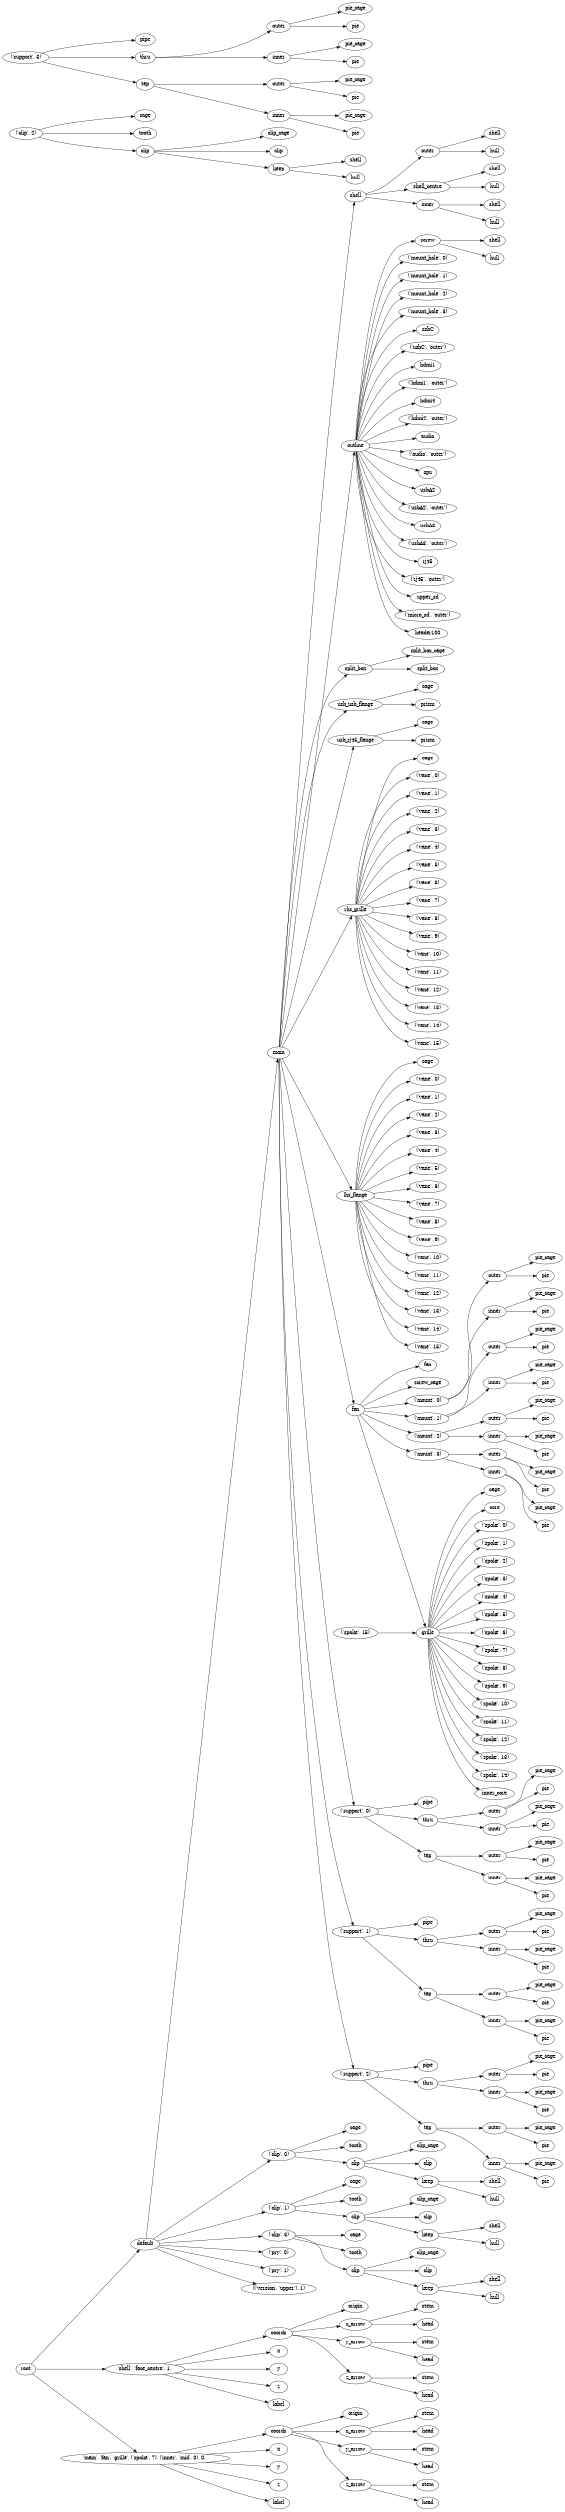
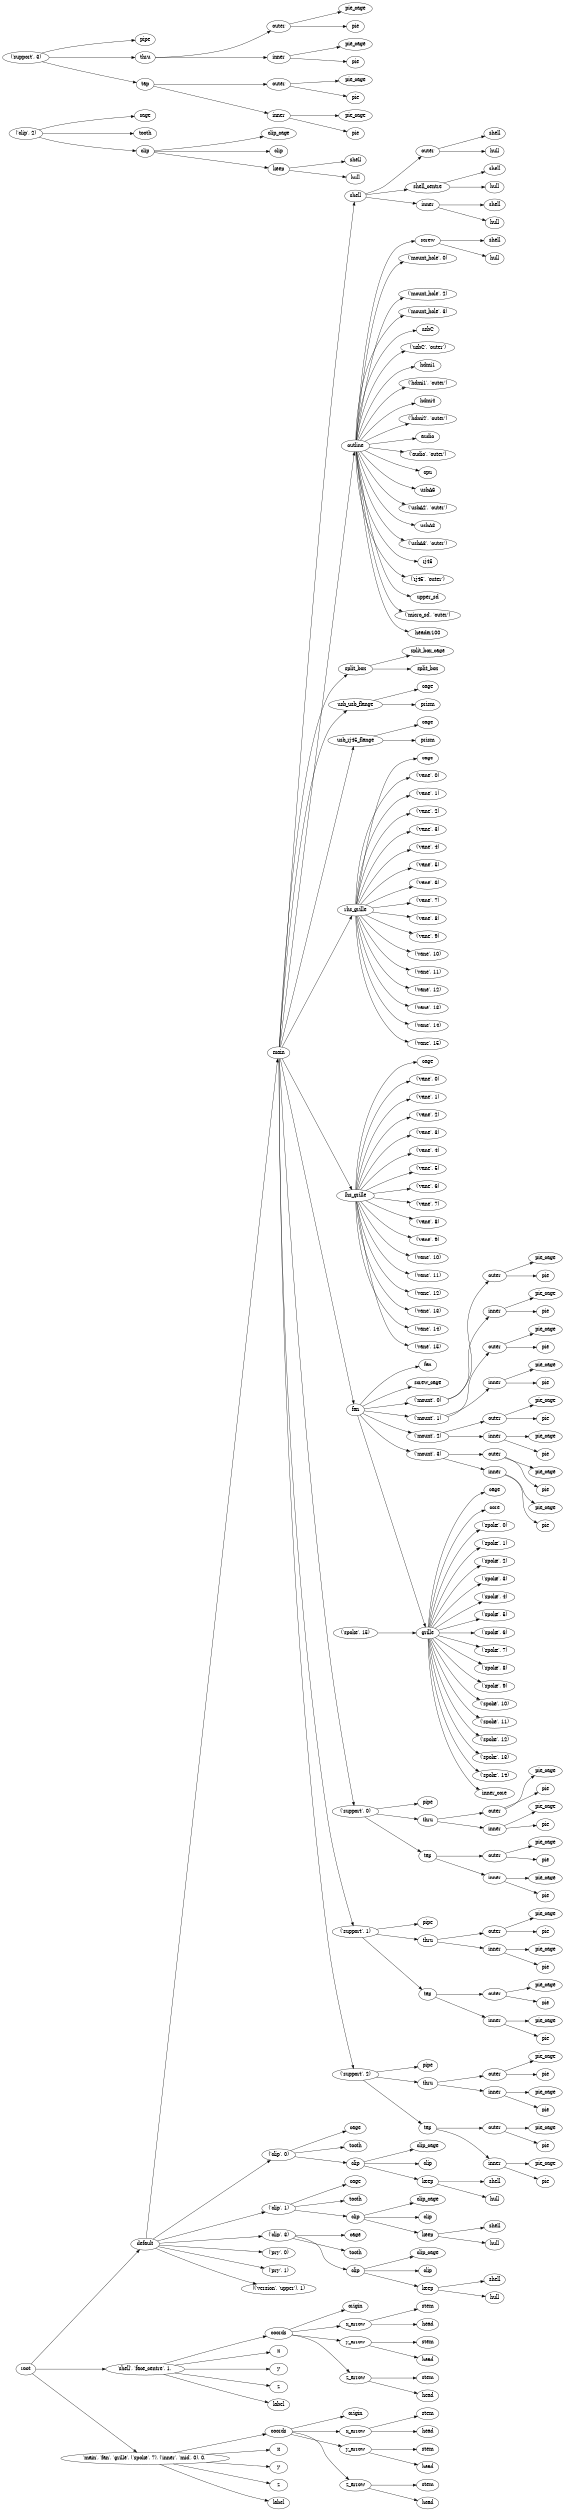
node "('mount_hole', 1)": removed
node "usbA2": label "usbA2" -> "usbA6"
node "lhs_flange": label "lhs_flange" -> "lhs_grille"
